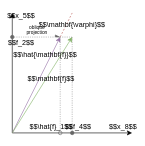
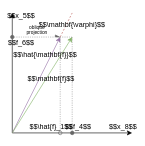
node "$$f_2$$": label "$$f_2$$" -> "$$f_6$$"
